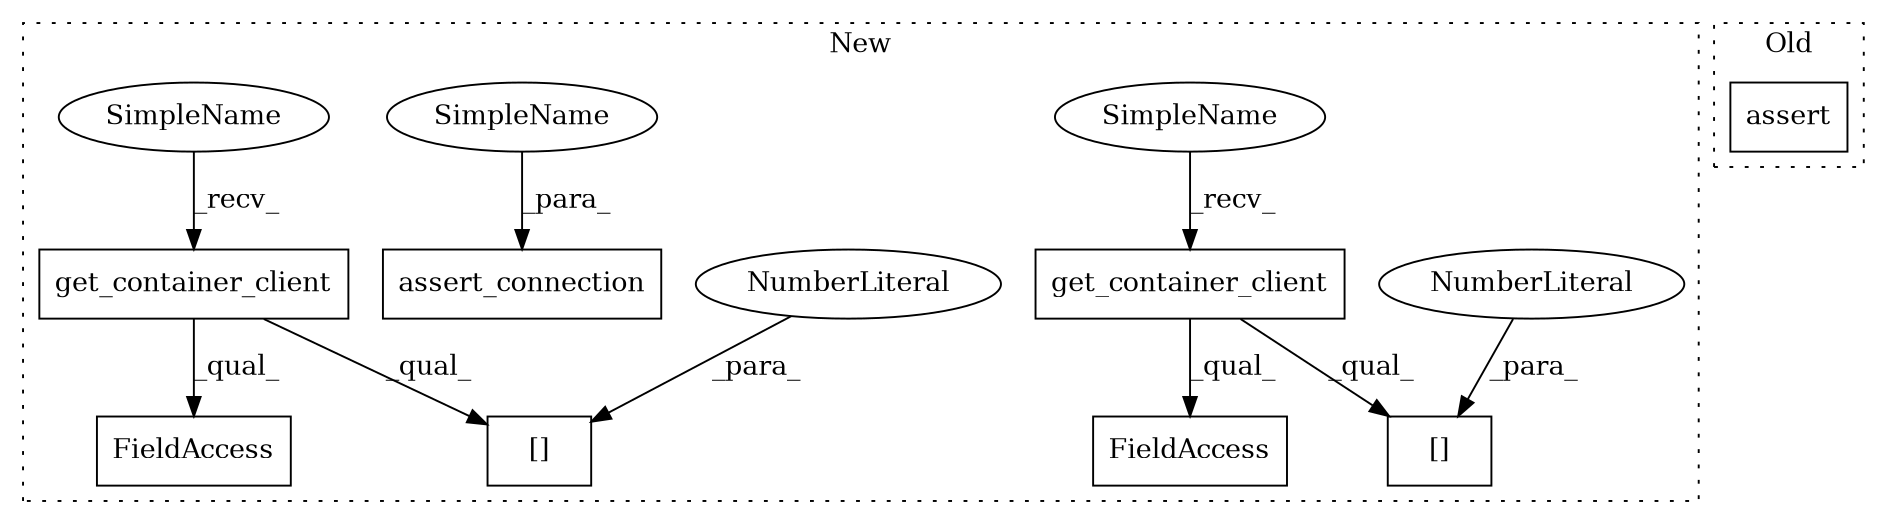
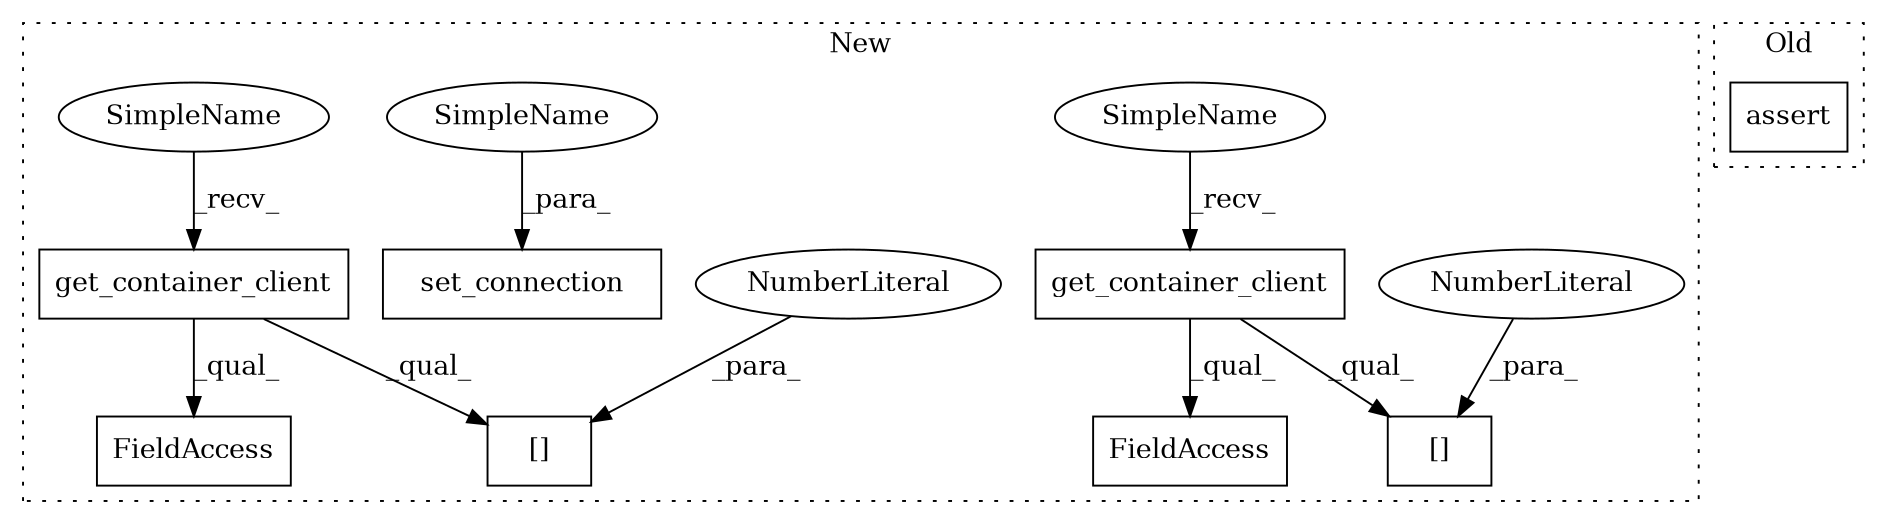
node "assert_connection": label "assert_connection" -> "set_connection"
